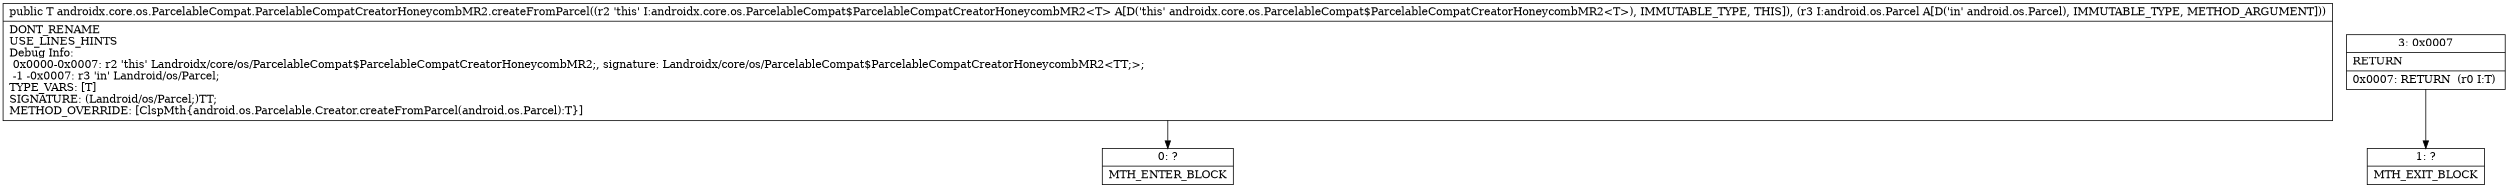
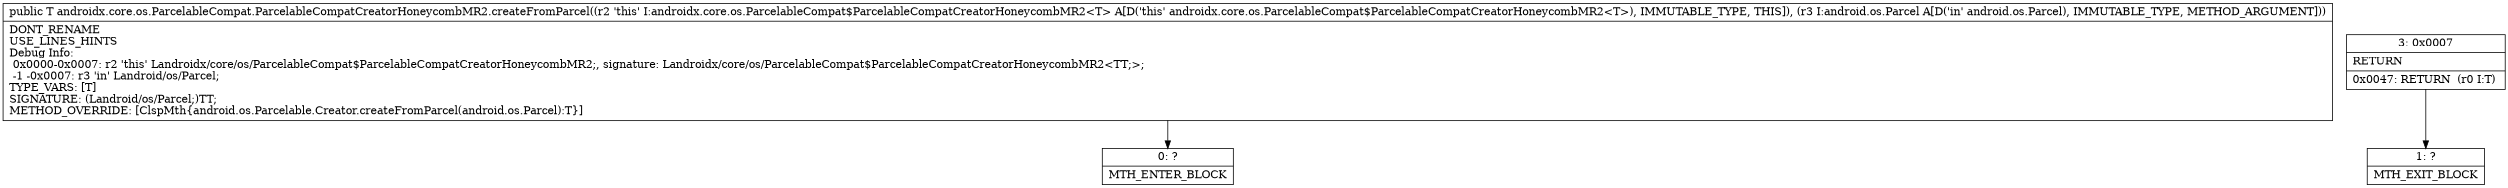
node "3: 0x0007": text "0x0007: RETURN  (r0 I:T)" -> "0x0047: RETURN  (r0 I:T)"
